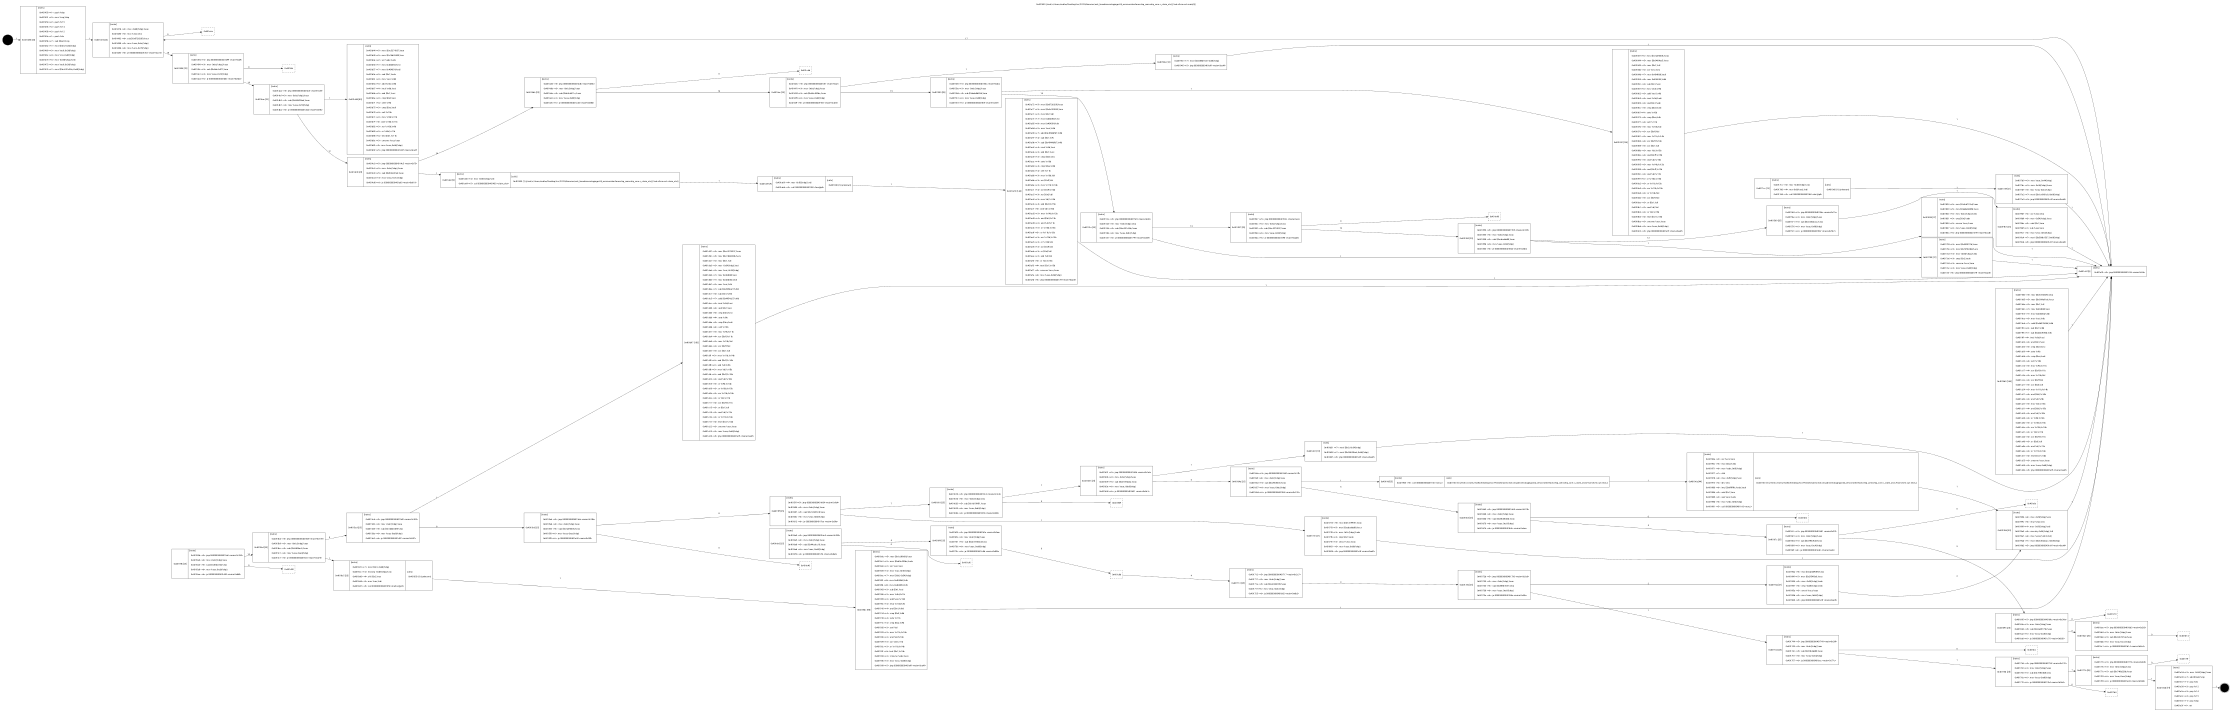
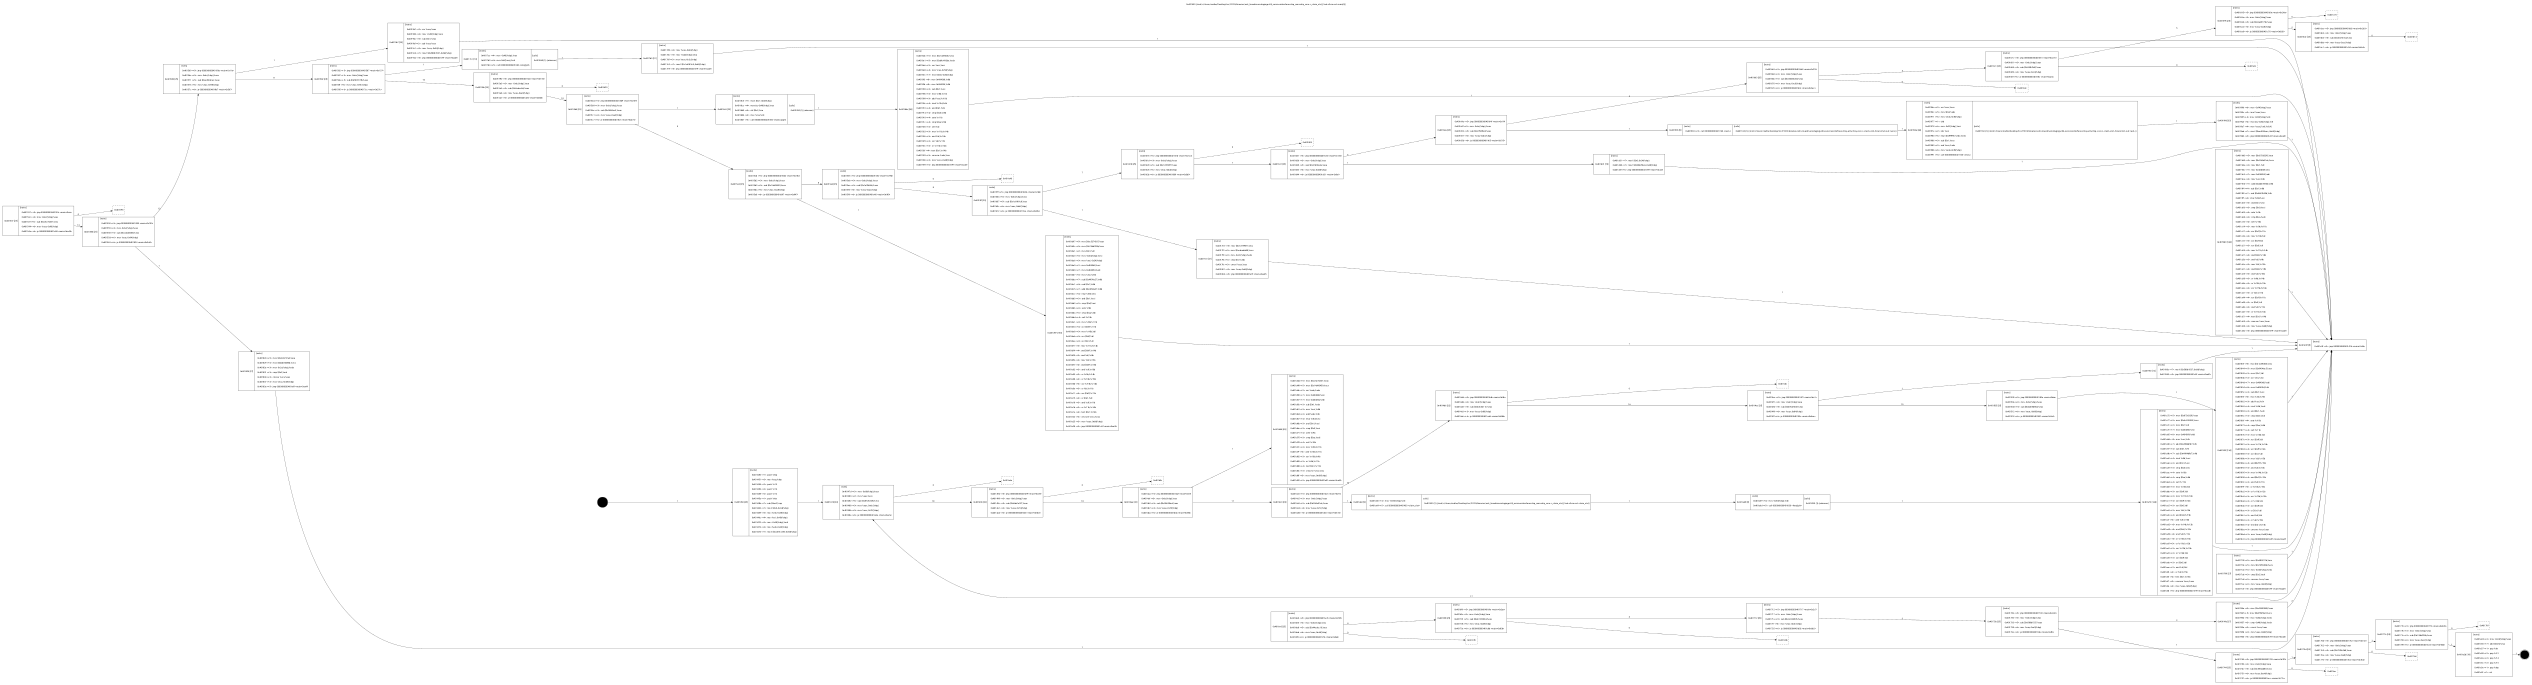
node "0x401582 [25]": added
node "0x40151e [25]": removed
edge "0x401c8b" -> "0x401712 [25]": now "0x4016f9 [25]" -> "0x401712 [25]"
edge "0x40194a [27]" -> "0x401996 [33]": now "0x40194a [27]" -> "0x401e9f [5]"
